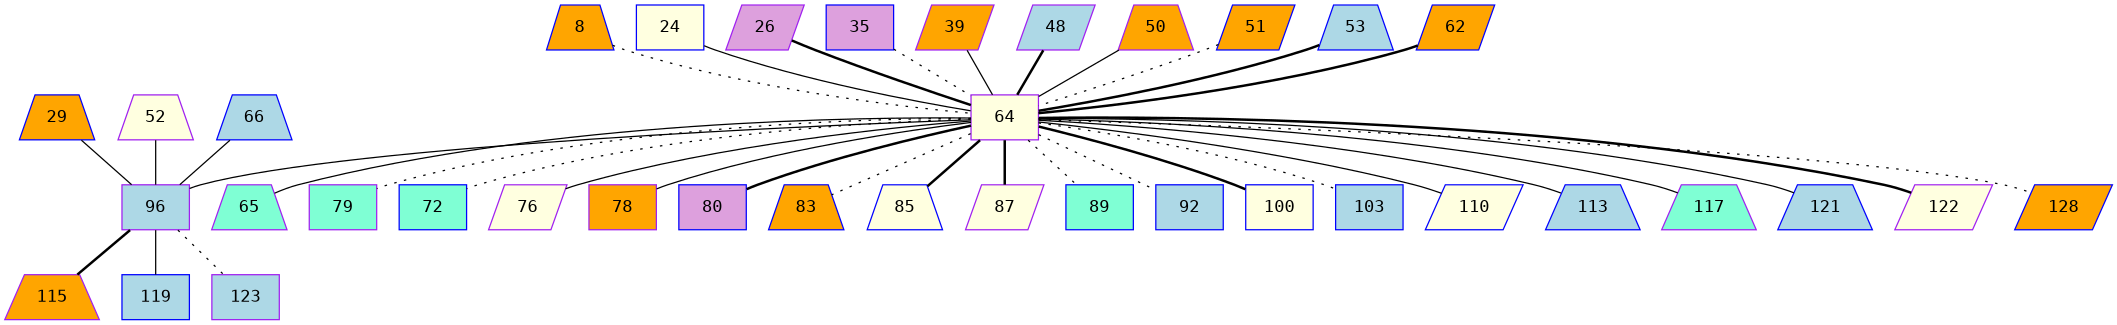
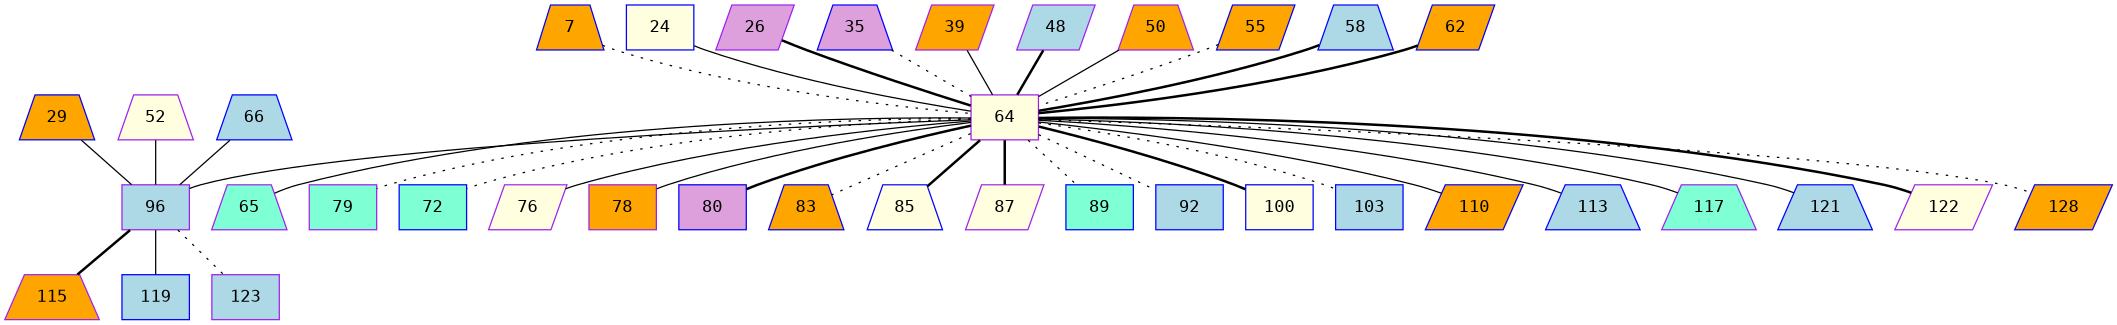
node "8": label "8" -> "7"
node "35": shape box -> trapezium
node "51": label "51" -> "55"
node "53": label "53" -> "58"
node "110": fillcolor lightyellow -> orange
